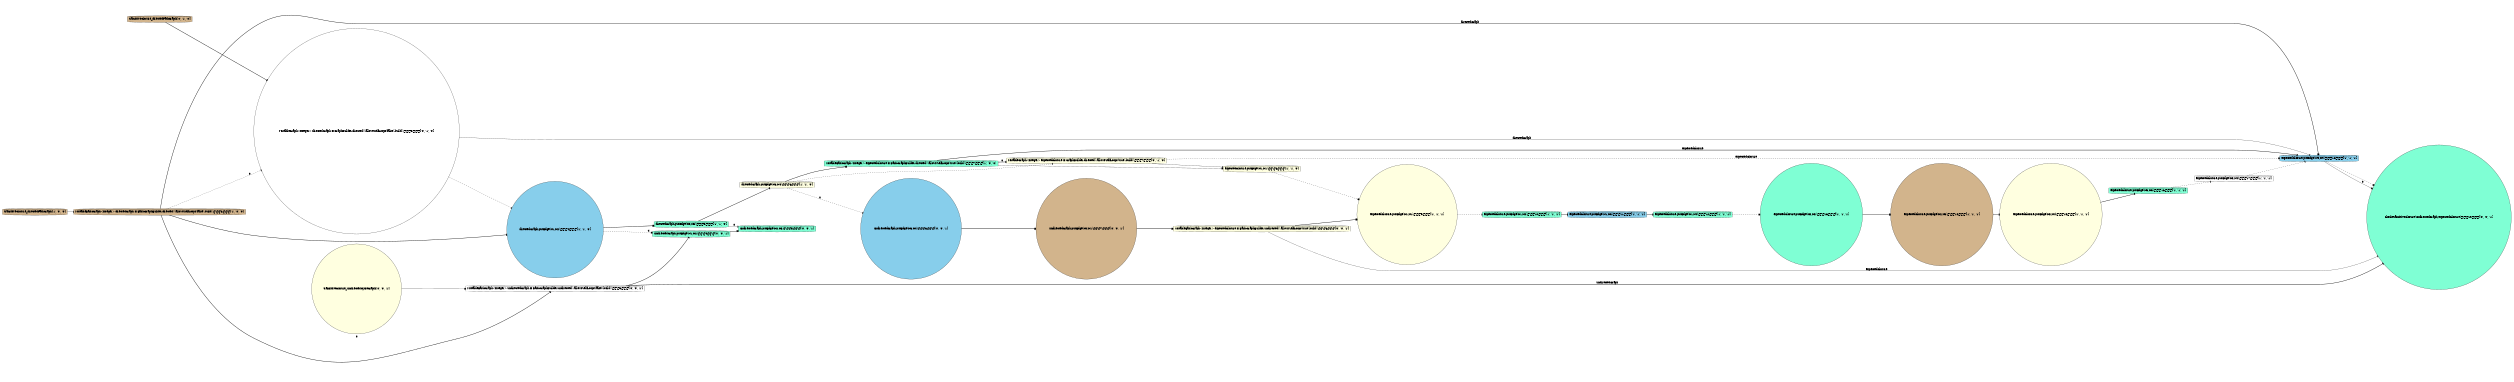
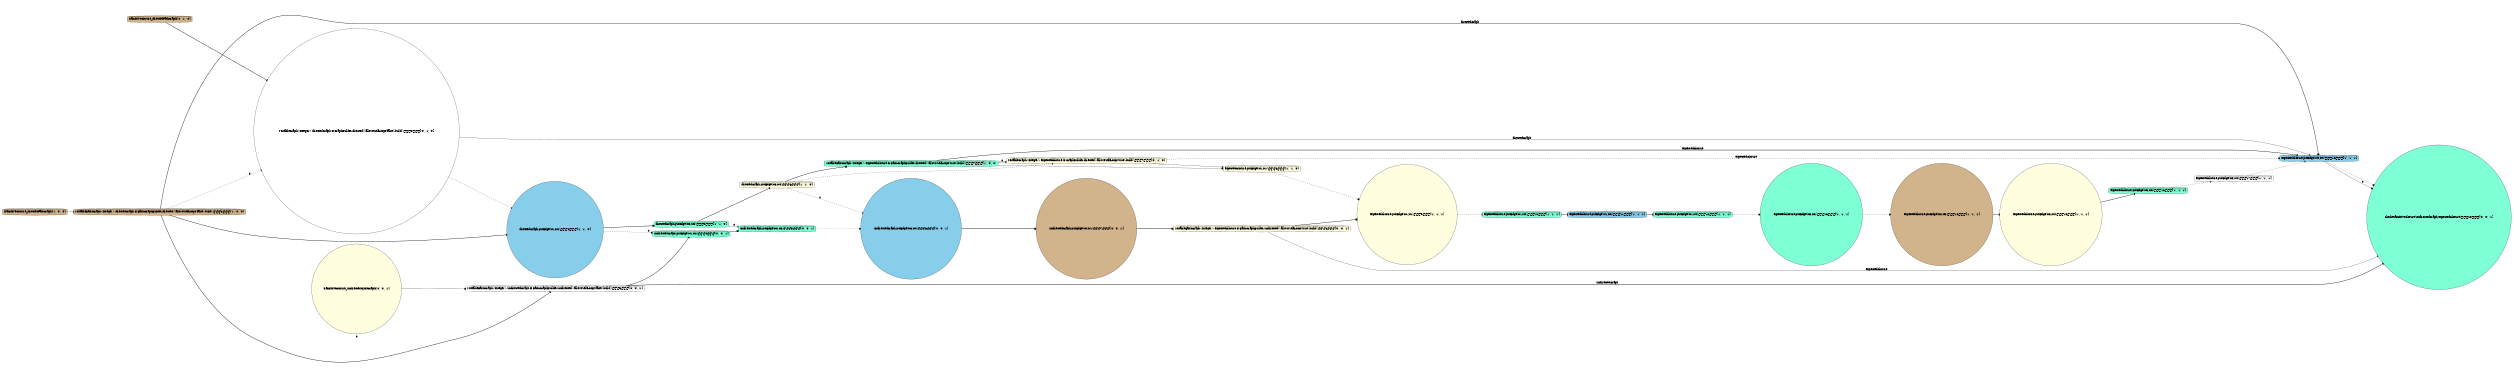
edge "expectedClosure.putEdge(N2,N2)@@@13@@@['1', '1', '1']" -> "expectedClosure.putEdge(N2,N3)@@@14@@@['1', '1', '1']": style bold -> dashed
edge "undirectedGraph.putEdge(N2,N3)@@@5@@@['0', '0', '1']" -> "undirectedGraph.putEdge(N3,N4)@@@6@@@['0', '0', '1']": added
